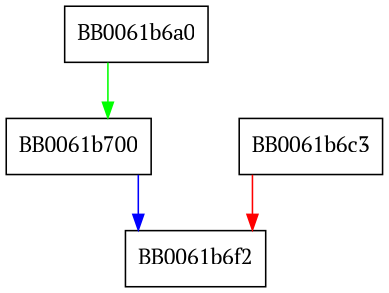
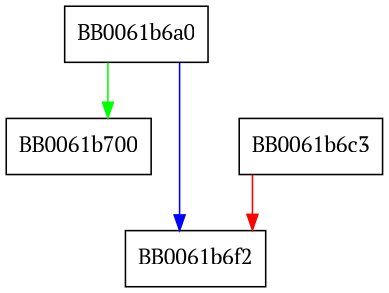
edge "BB0061b700" -> "BB0061b6f2": now "BB0061b6a0" -> "BB0061b6f2"
